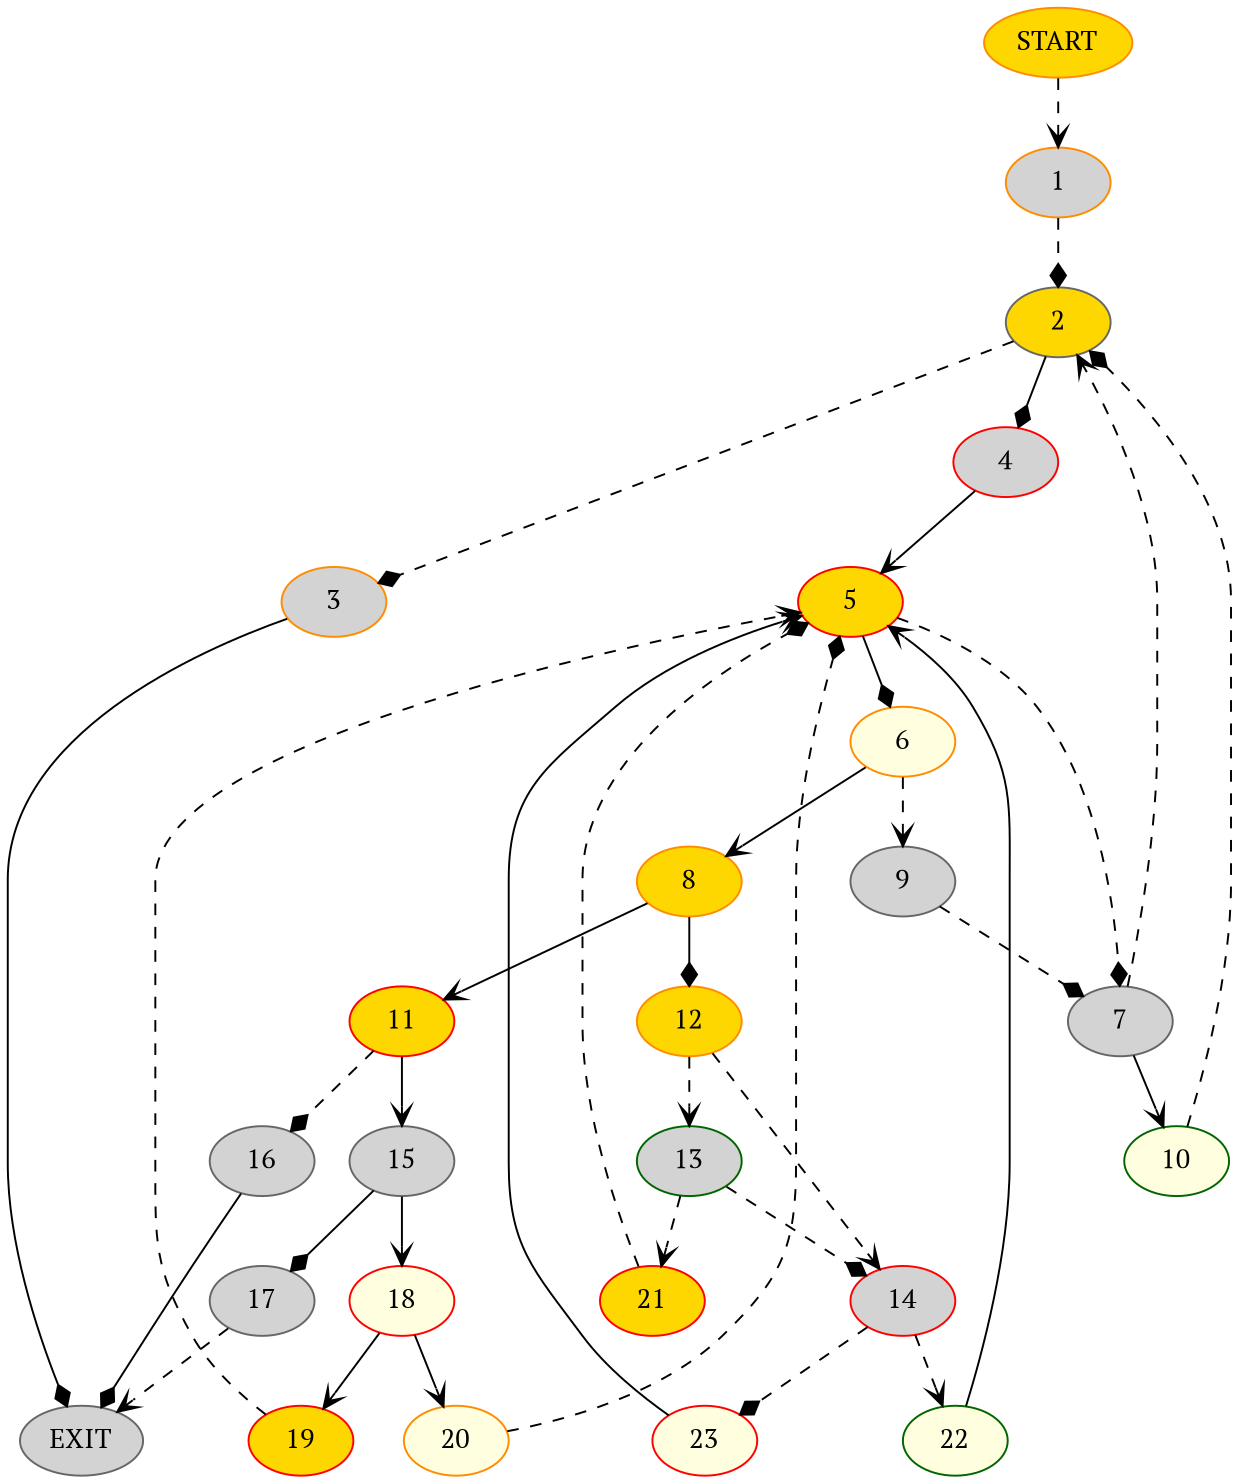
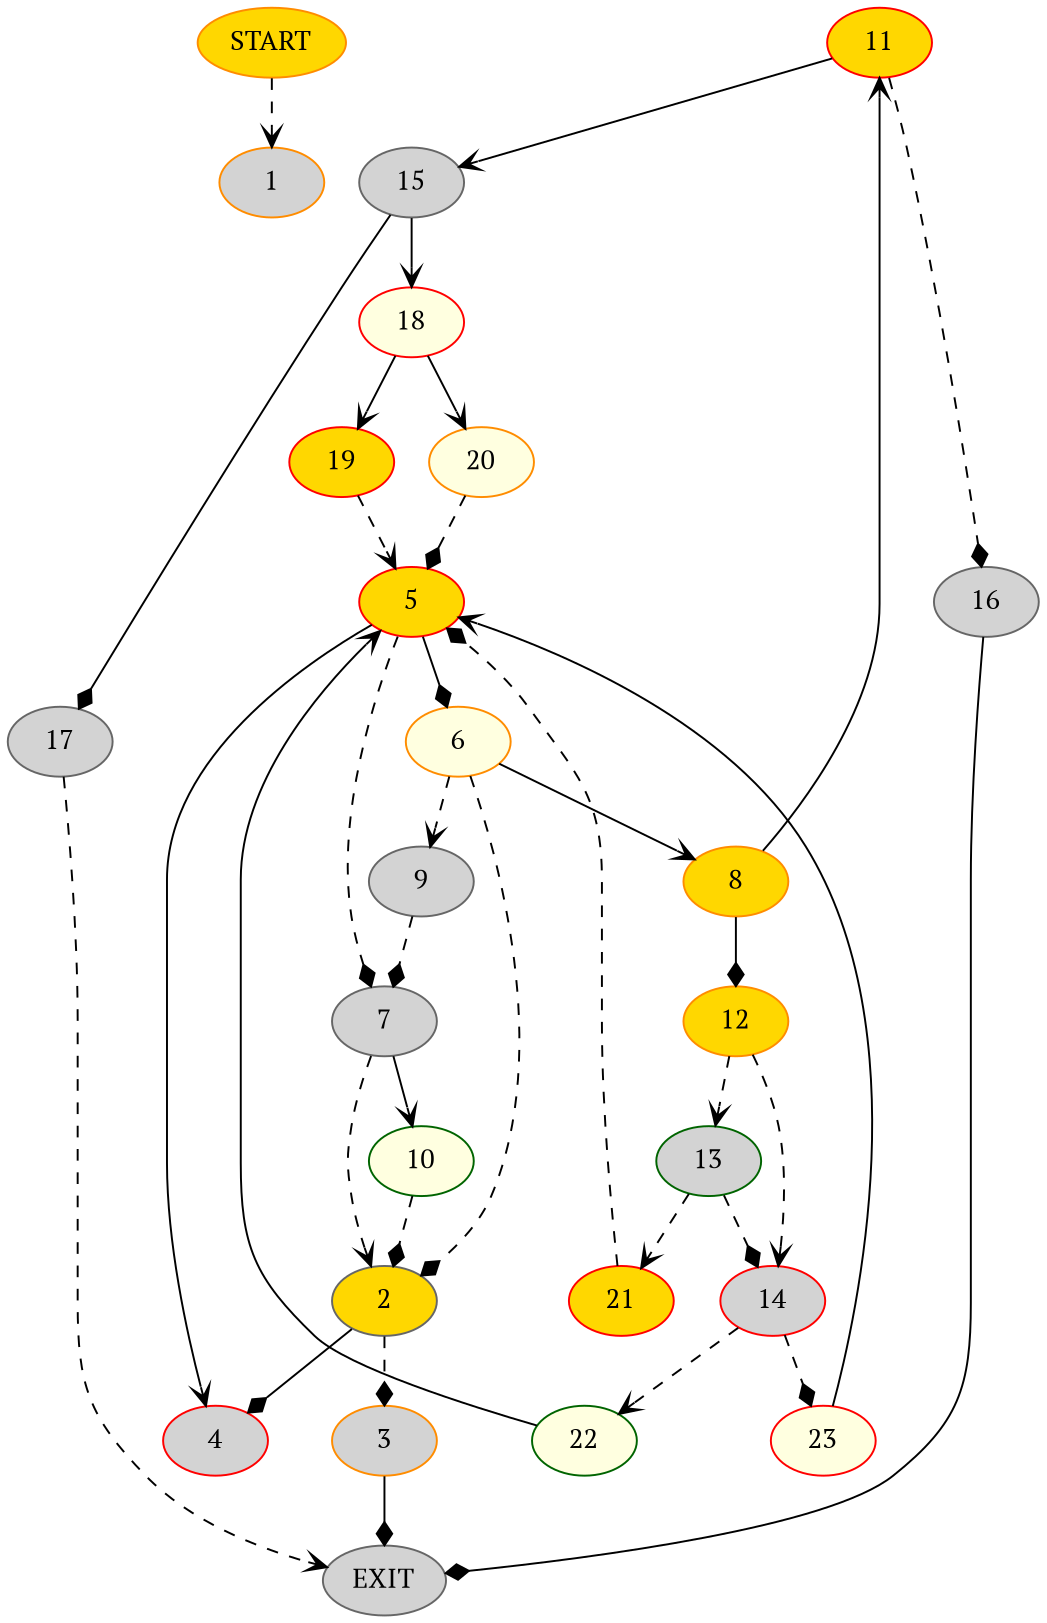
edge "1" -> "2": now "6" -> "2"
edge "4" -> "5": reversed
